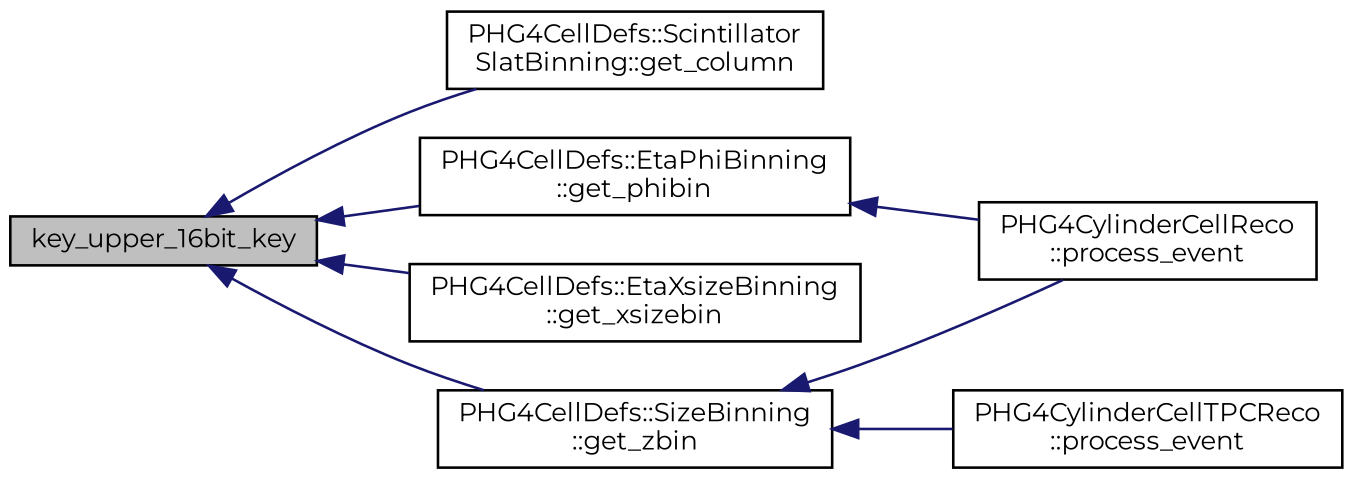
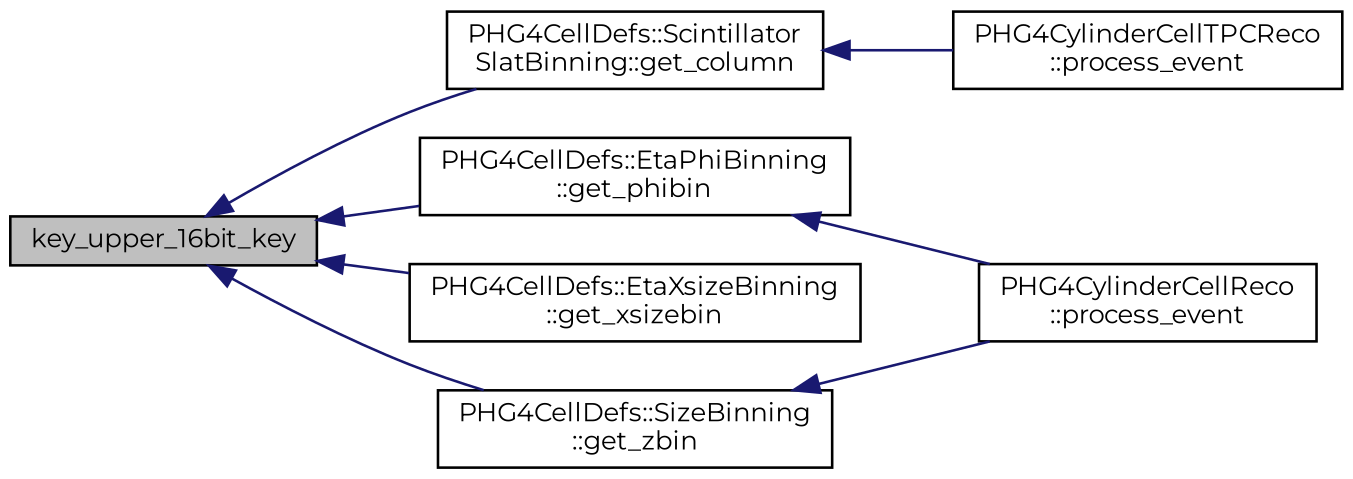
edge "PHG4CylinderCellTPCReco ::process_event" -> "PHG4CellDefs::SizeBinning ::get_zbin": now "PHG4CylinderCellTPCReco ::process_event" -> "PHG4CellDefs::Scintillator SlatBinning::get_column"
